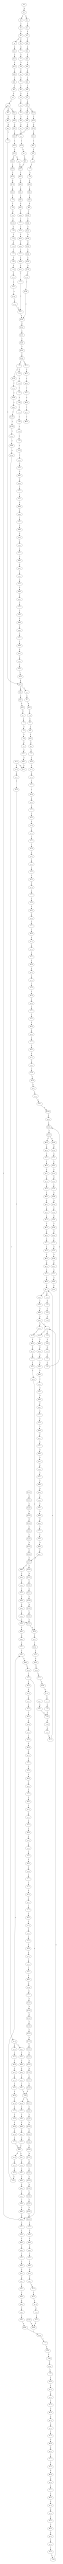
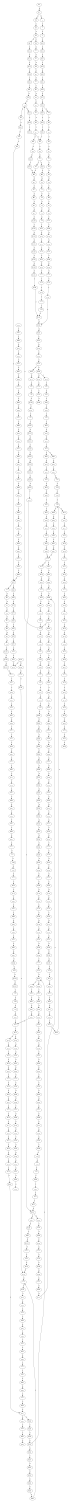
node "S193": removed
node "S205": added
edge "S182" -> "S197": now "S182" -> "S187"
edge "S490" -> "S487": reversed
